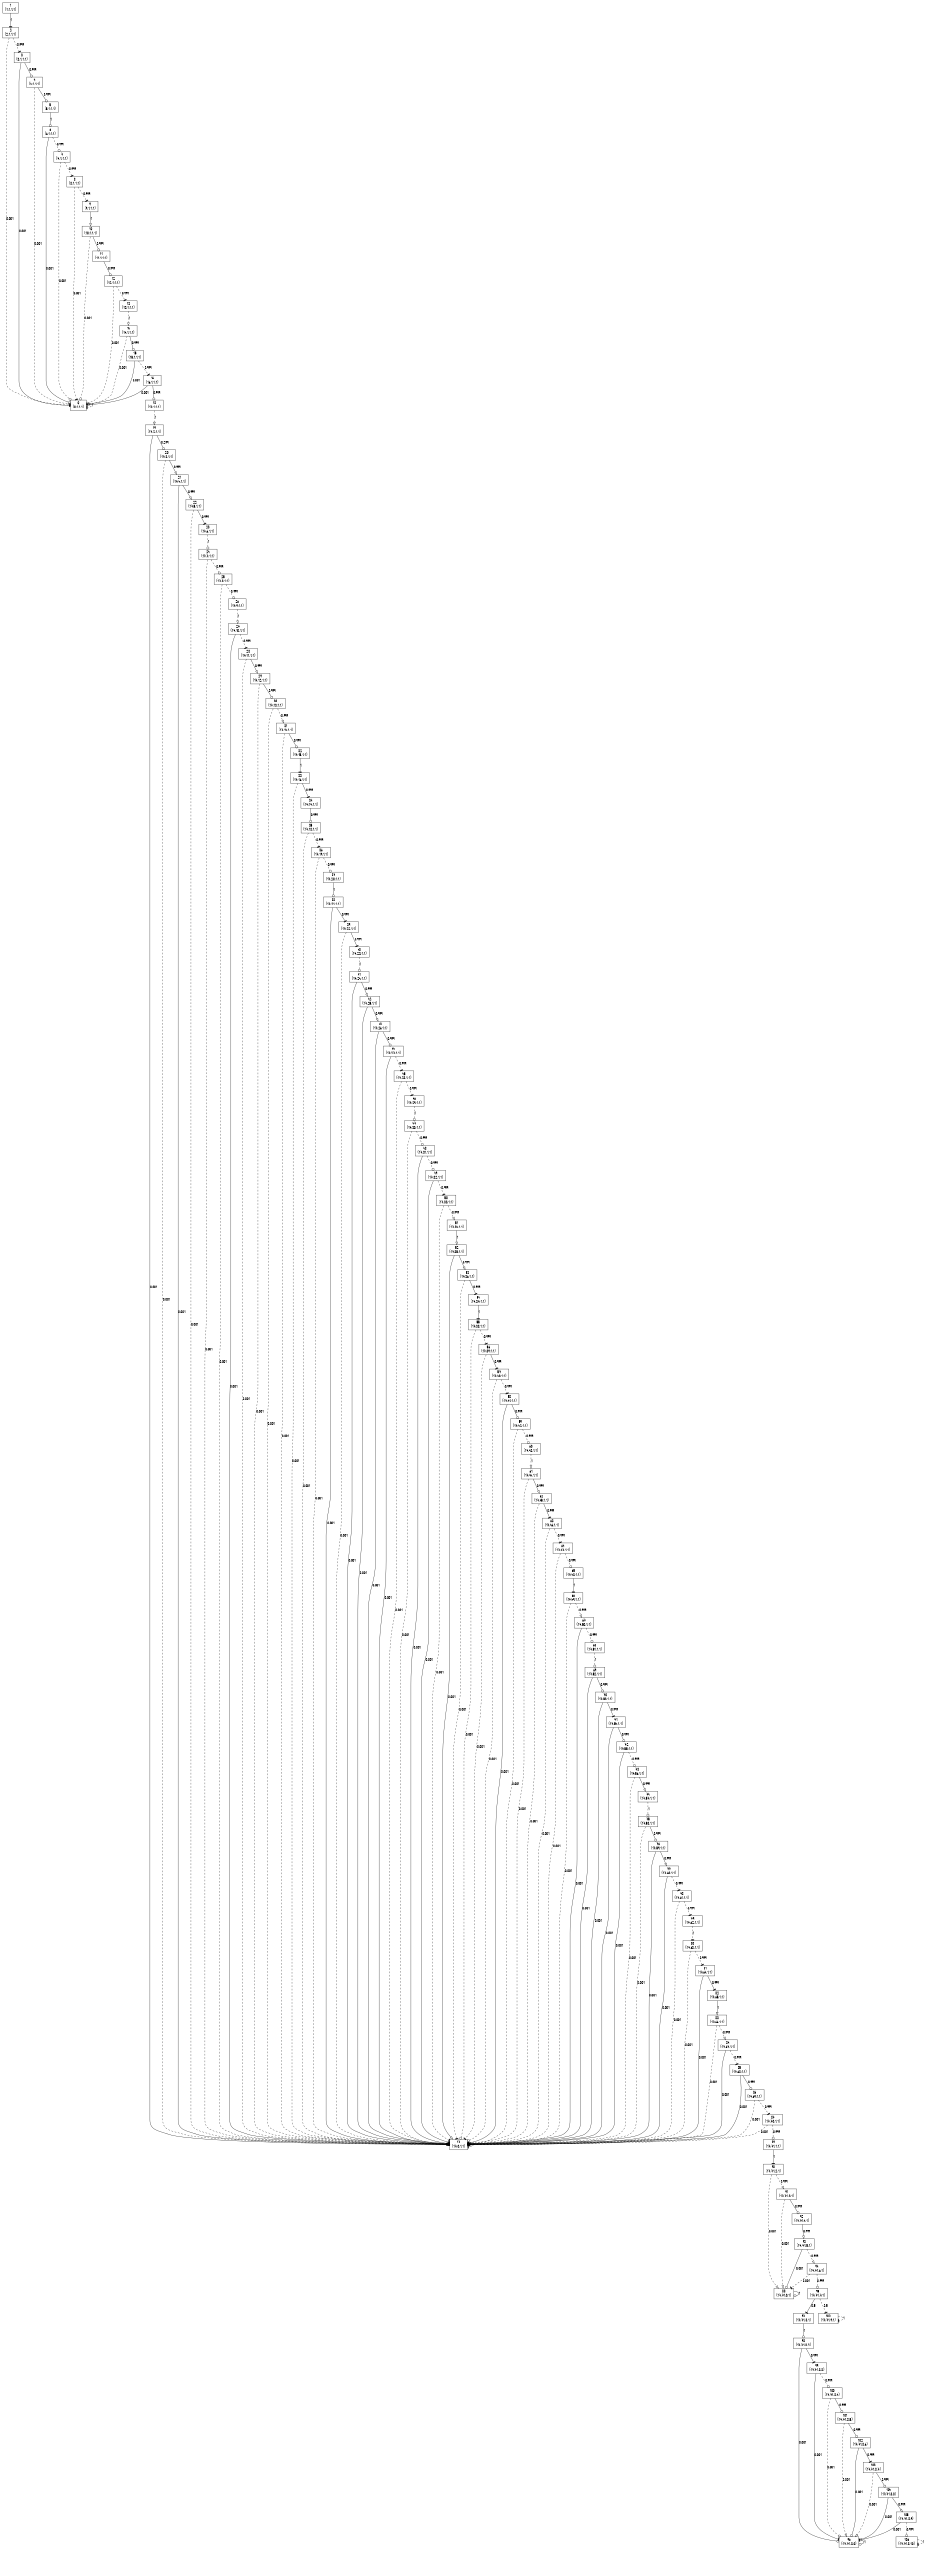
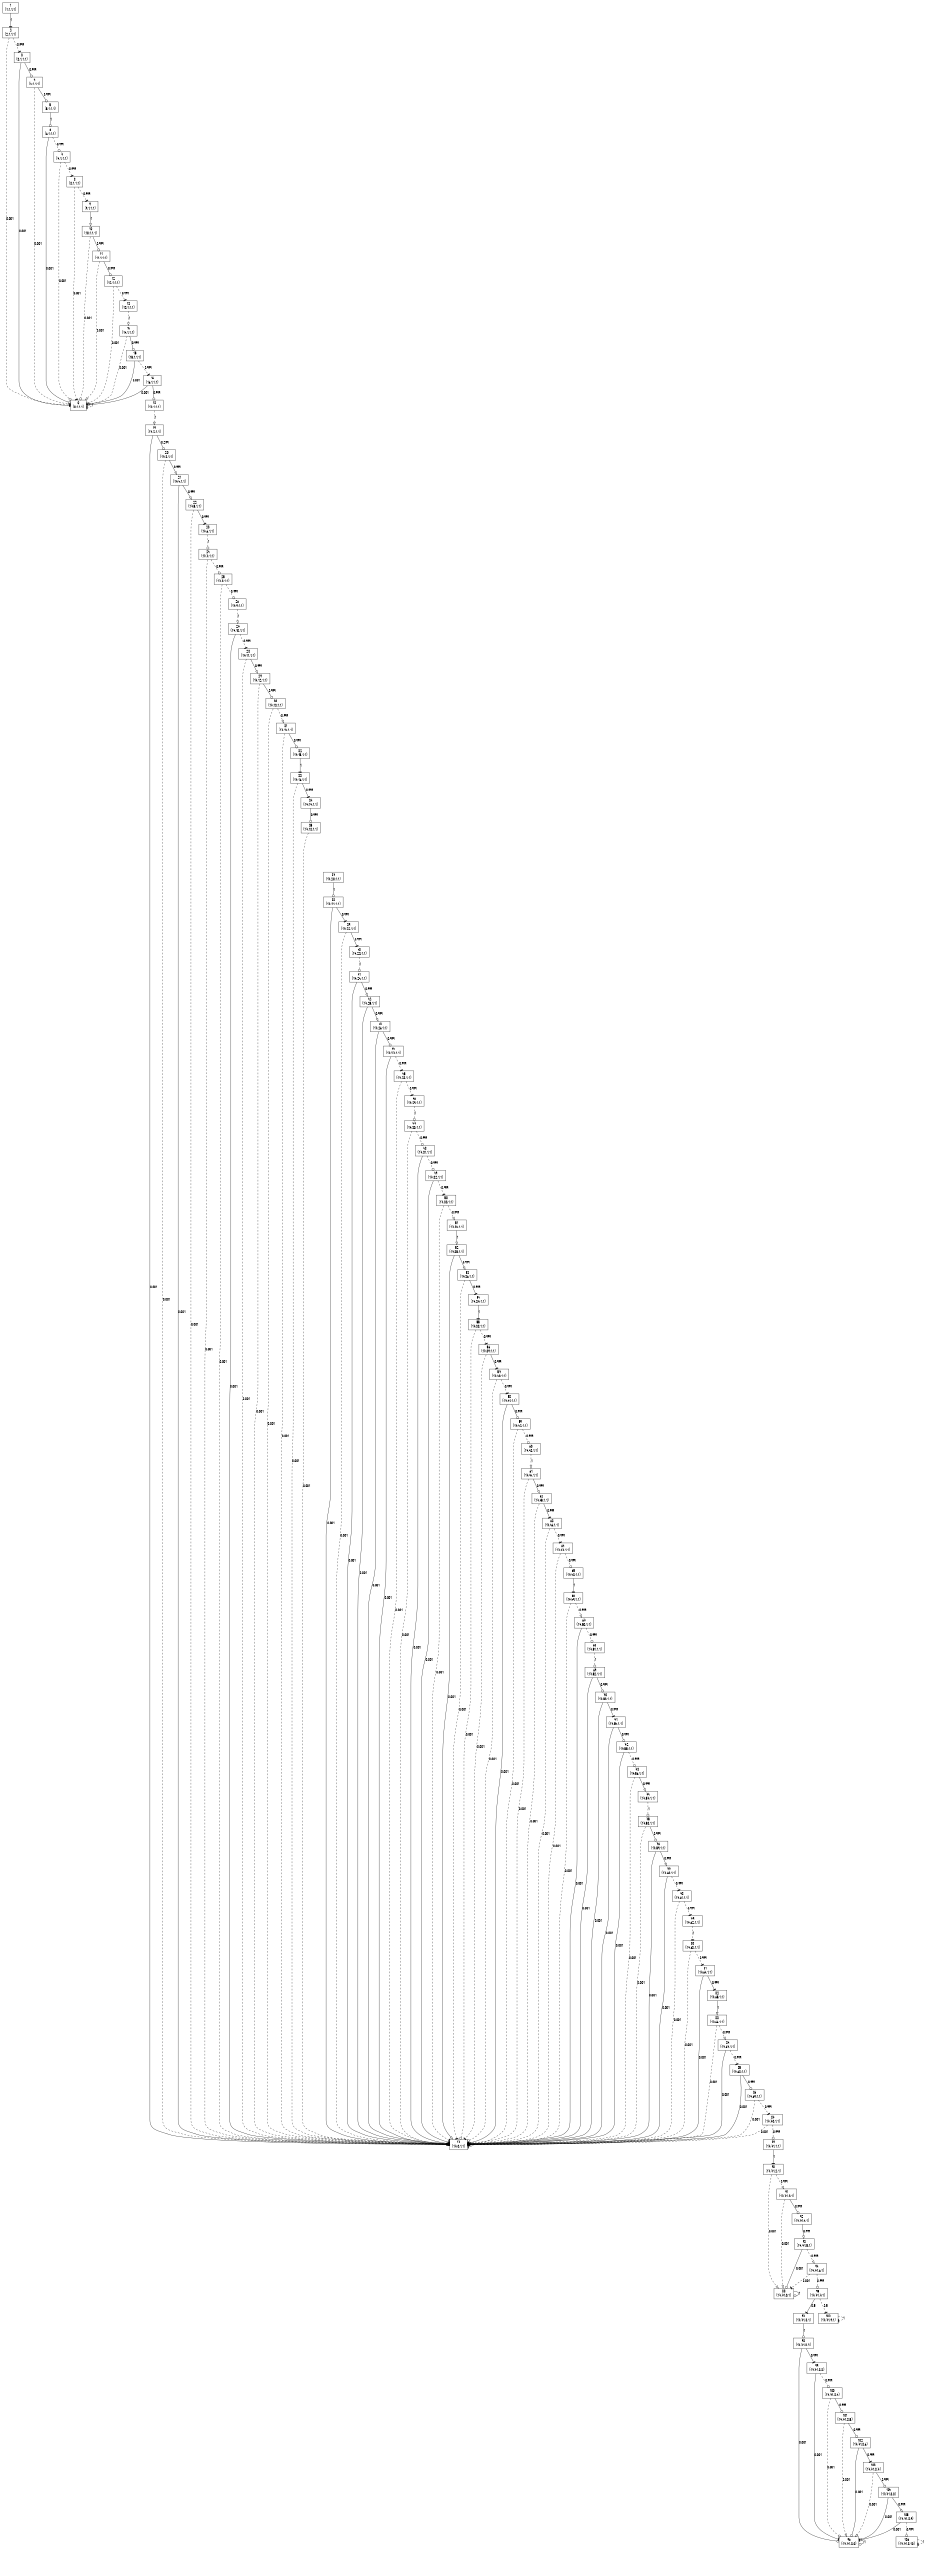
edge "11 (11,1,1,1)" -> "0 (0,1,1,1)": added, label "0,001"
node "36 (17,19,1,1)": removed
